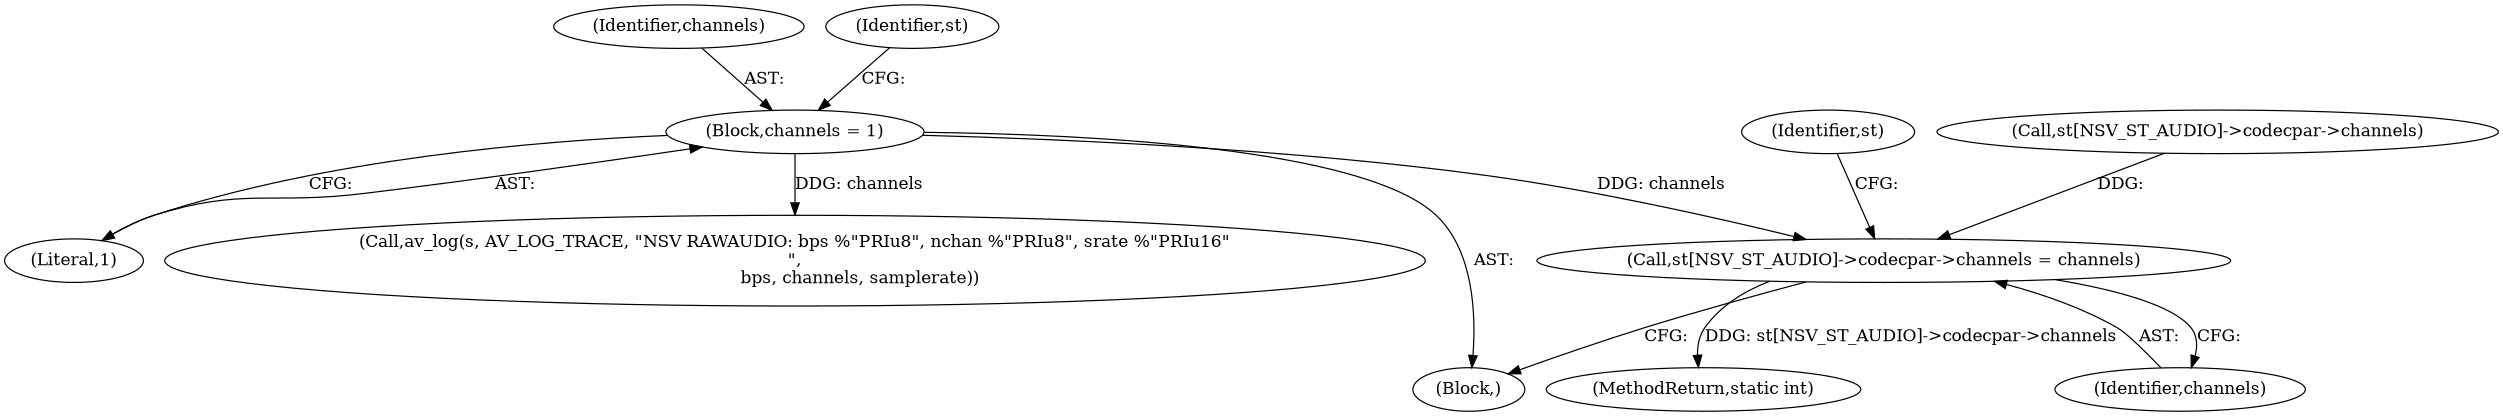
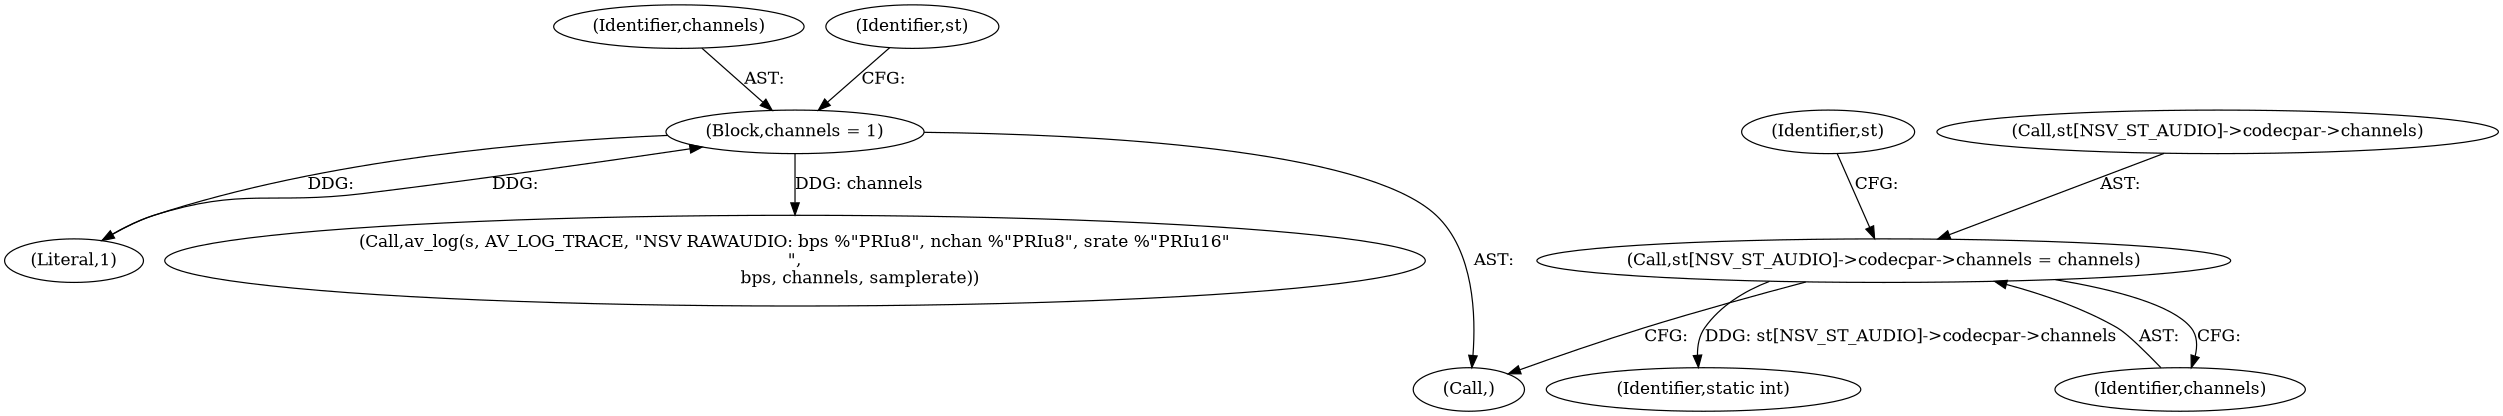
edge "(Block,channels = 1)" -> "(Call,st[NSV_ST_AUDIO]->codecpar->channels = channels)": removed, label "DDG: channels"
edge "(Block,channels = 1)" -> "(Literal,1)": label "CFG: " -> "DDG: "
edge "(Literal,1)" -> "(Block,channels = 1)": label "AST: " -> "DDG: "
edge "(Call,st[NSV_ST_AUDIO]->codecpar->channels)" -> "(Call,st[NSV_ST_AUDIO]->codecpar->channels = channels)": label "DDG: " -> "AST: "
node "(Block,)": label "(Block,)" -> "(Call,)"
node "(MethodReturn,static int)": label "(MethodReturn,static int)" -> "(Identifier,static int)"
